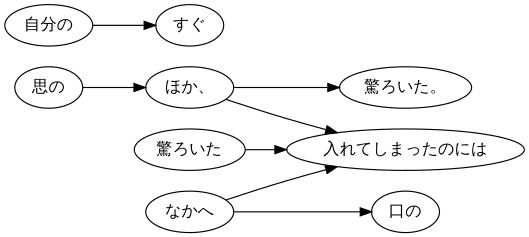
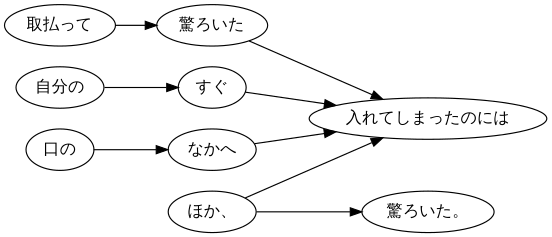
node "取払って": added
node "思の": removed
edge "すぐ" -> "入れてしまったのには": added
edge "なかへ" -> "口の": reversed
